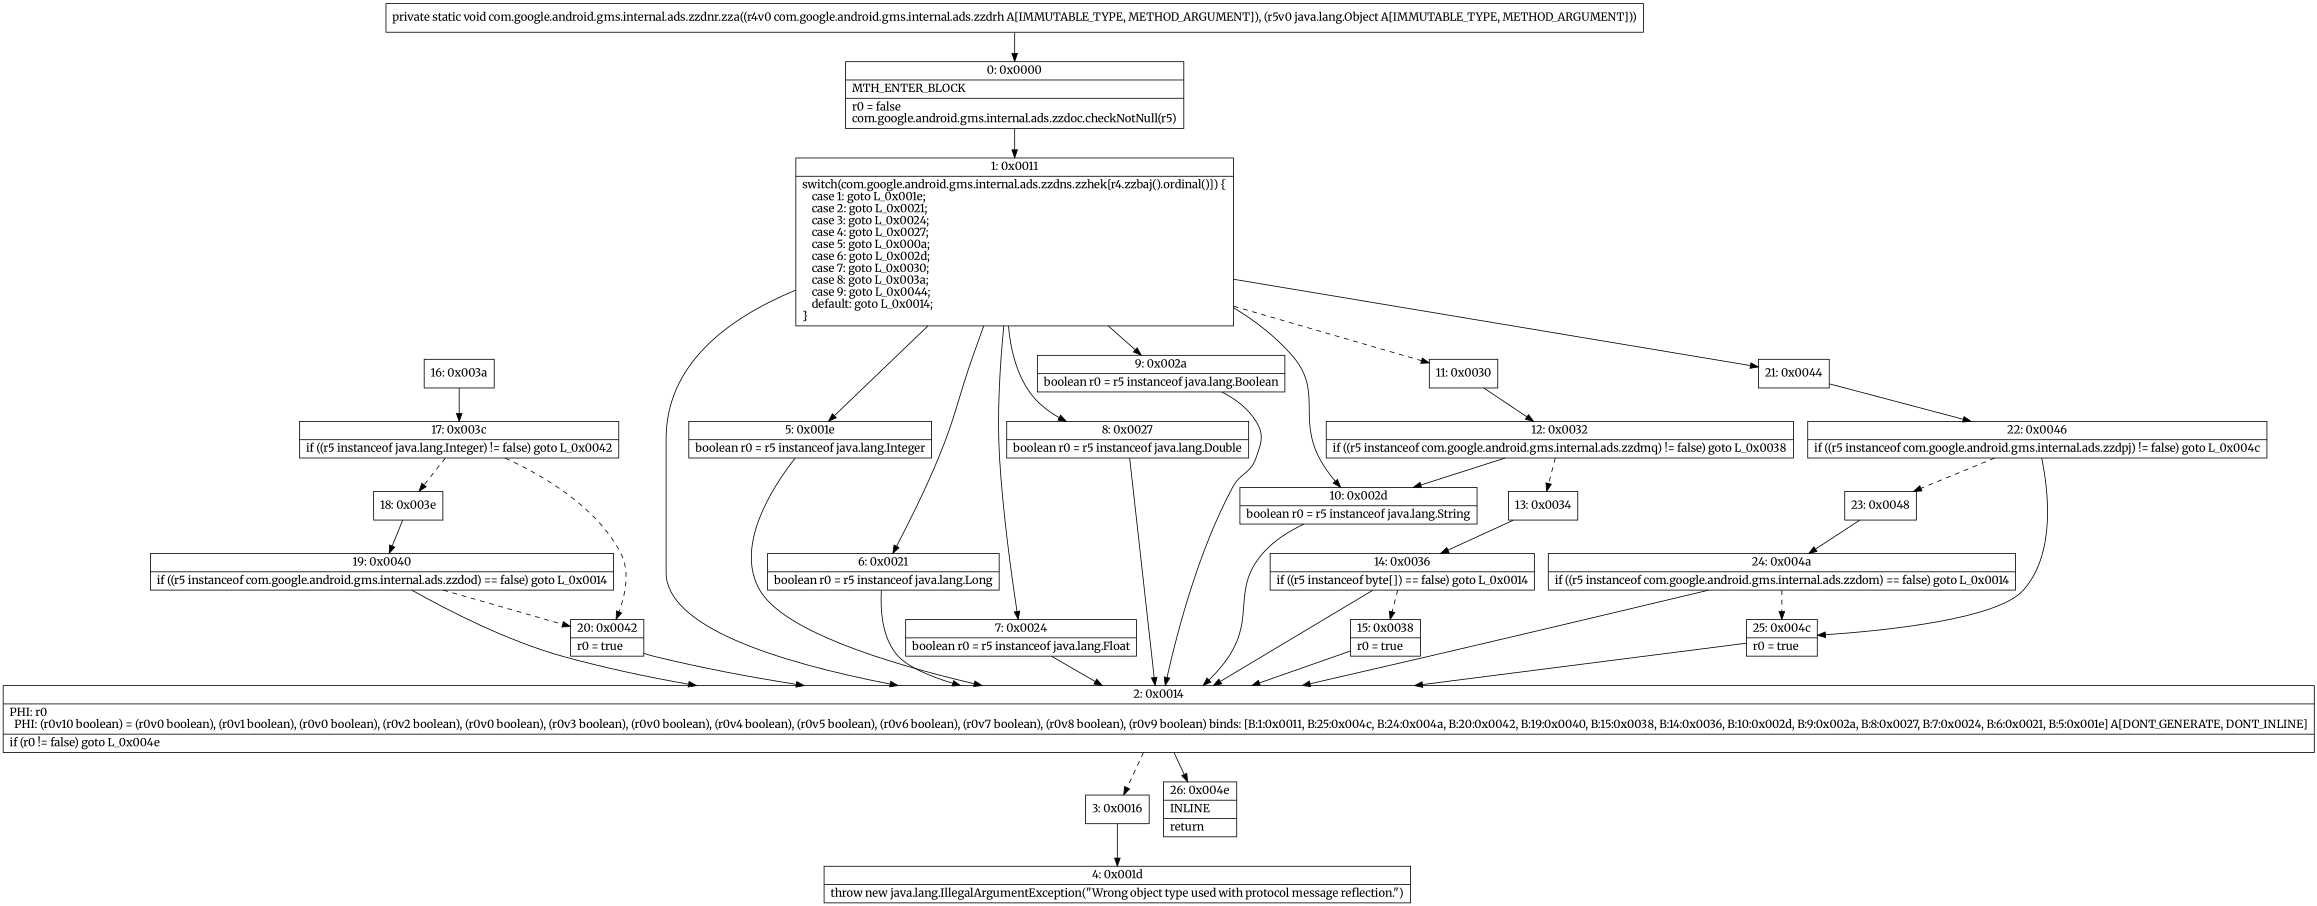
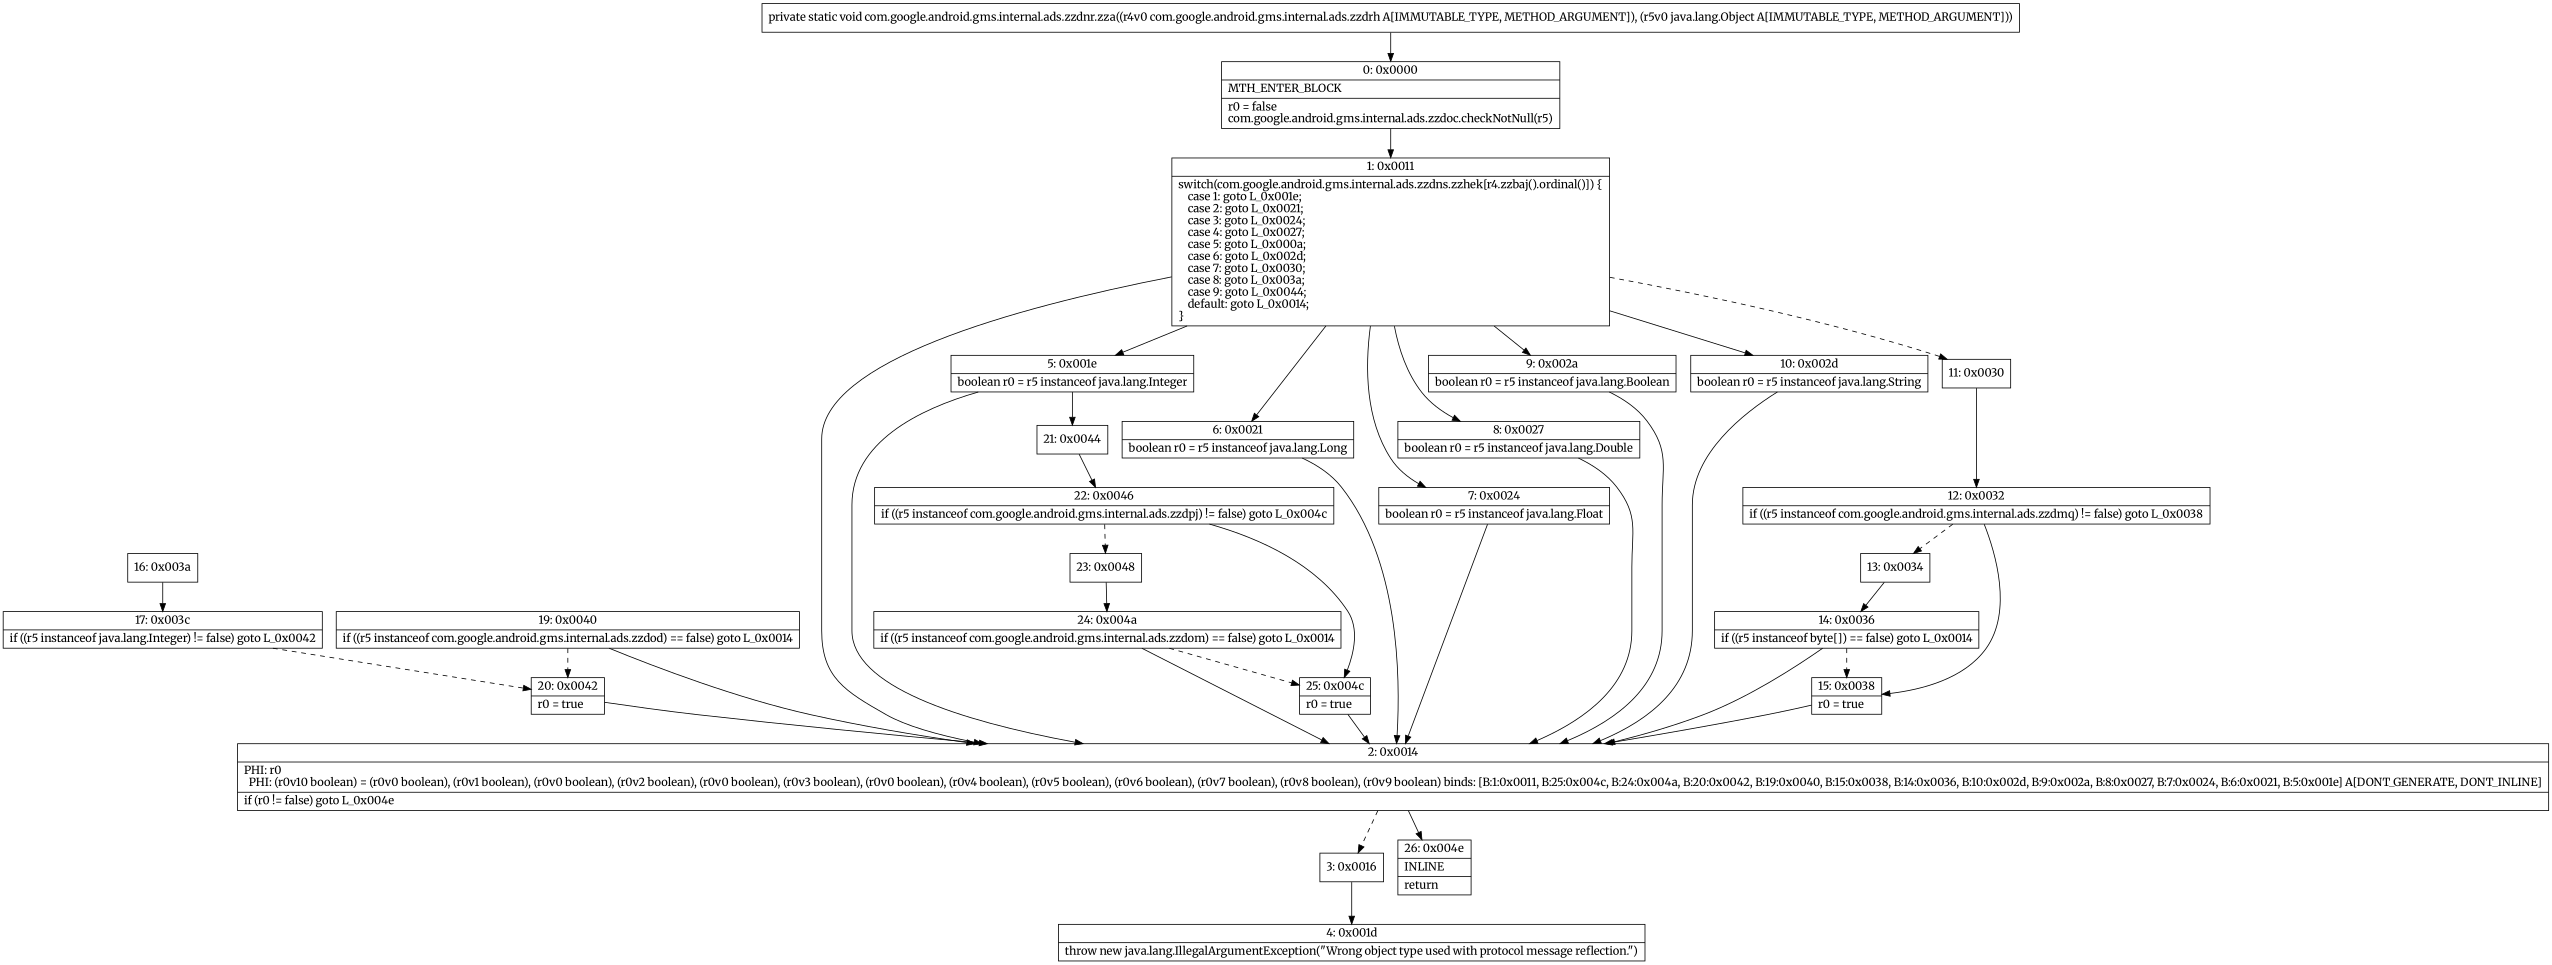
edge "1: 0x0011" -> "21: 0x0044": now "5: 0x001e" -> "21: 0x0044"
edge "12: 0x0032" -> "10: 0x002d": now "12: 0x0032" -> "15: 0x0038"
node "18: 0x003e": removed
